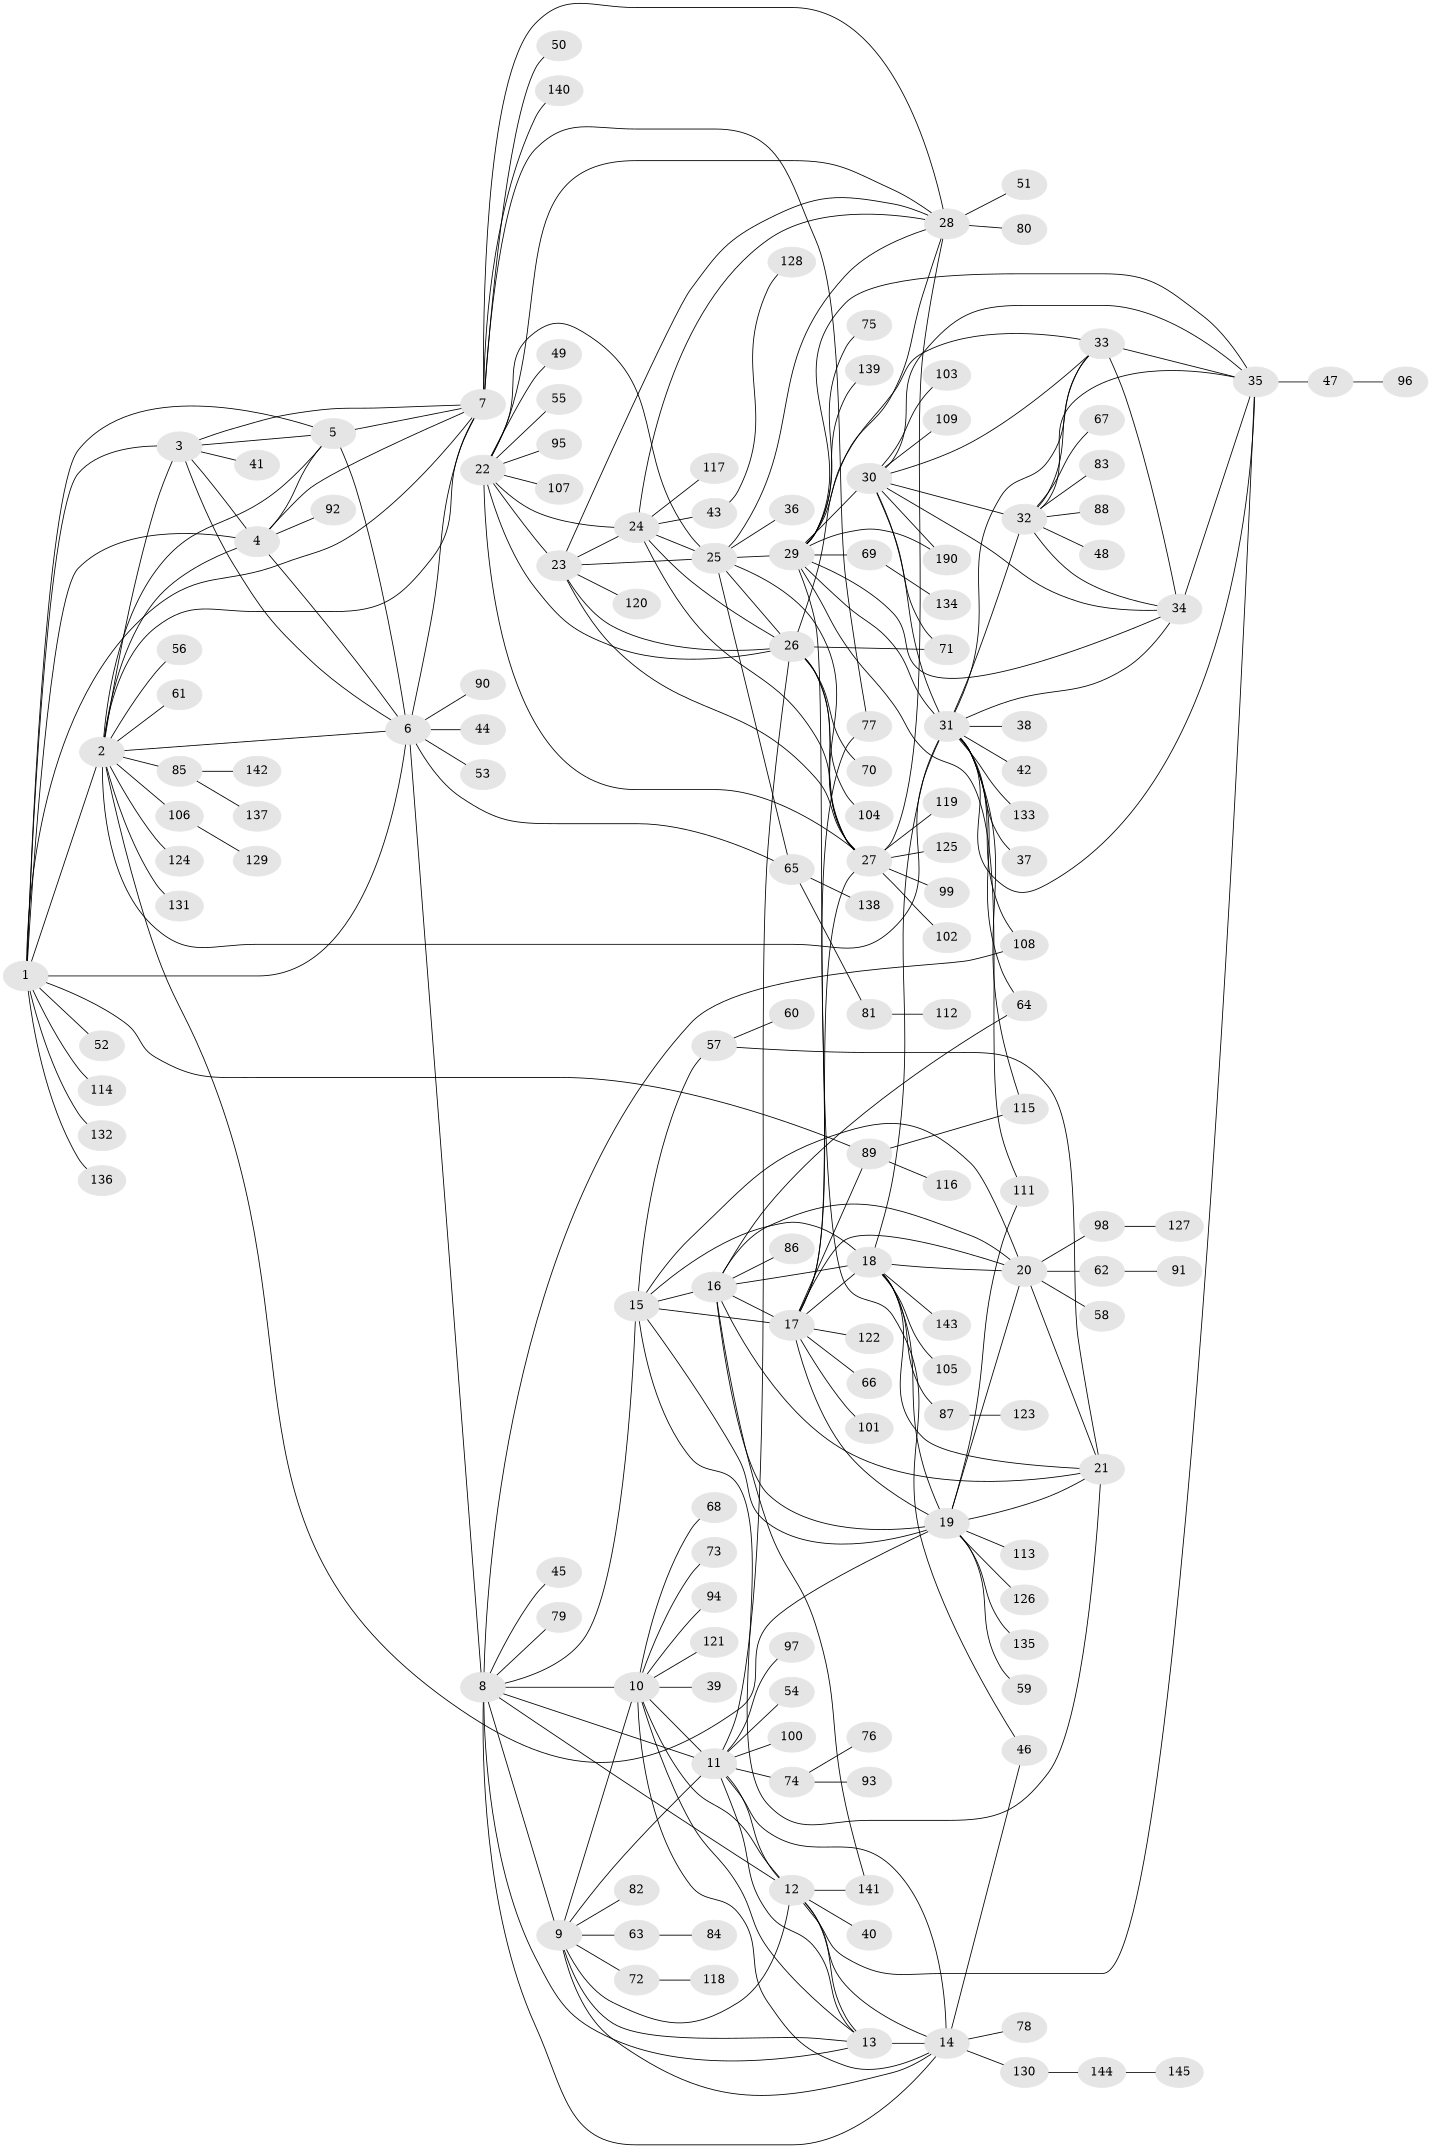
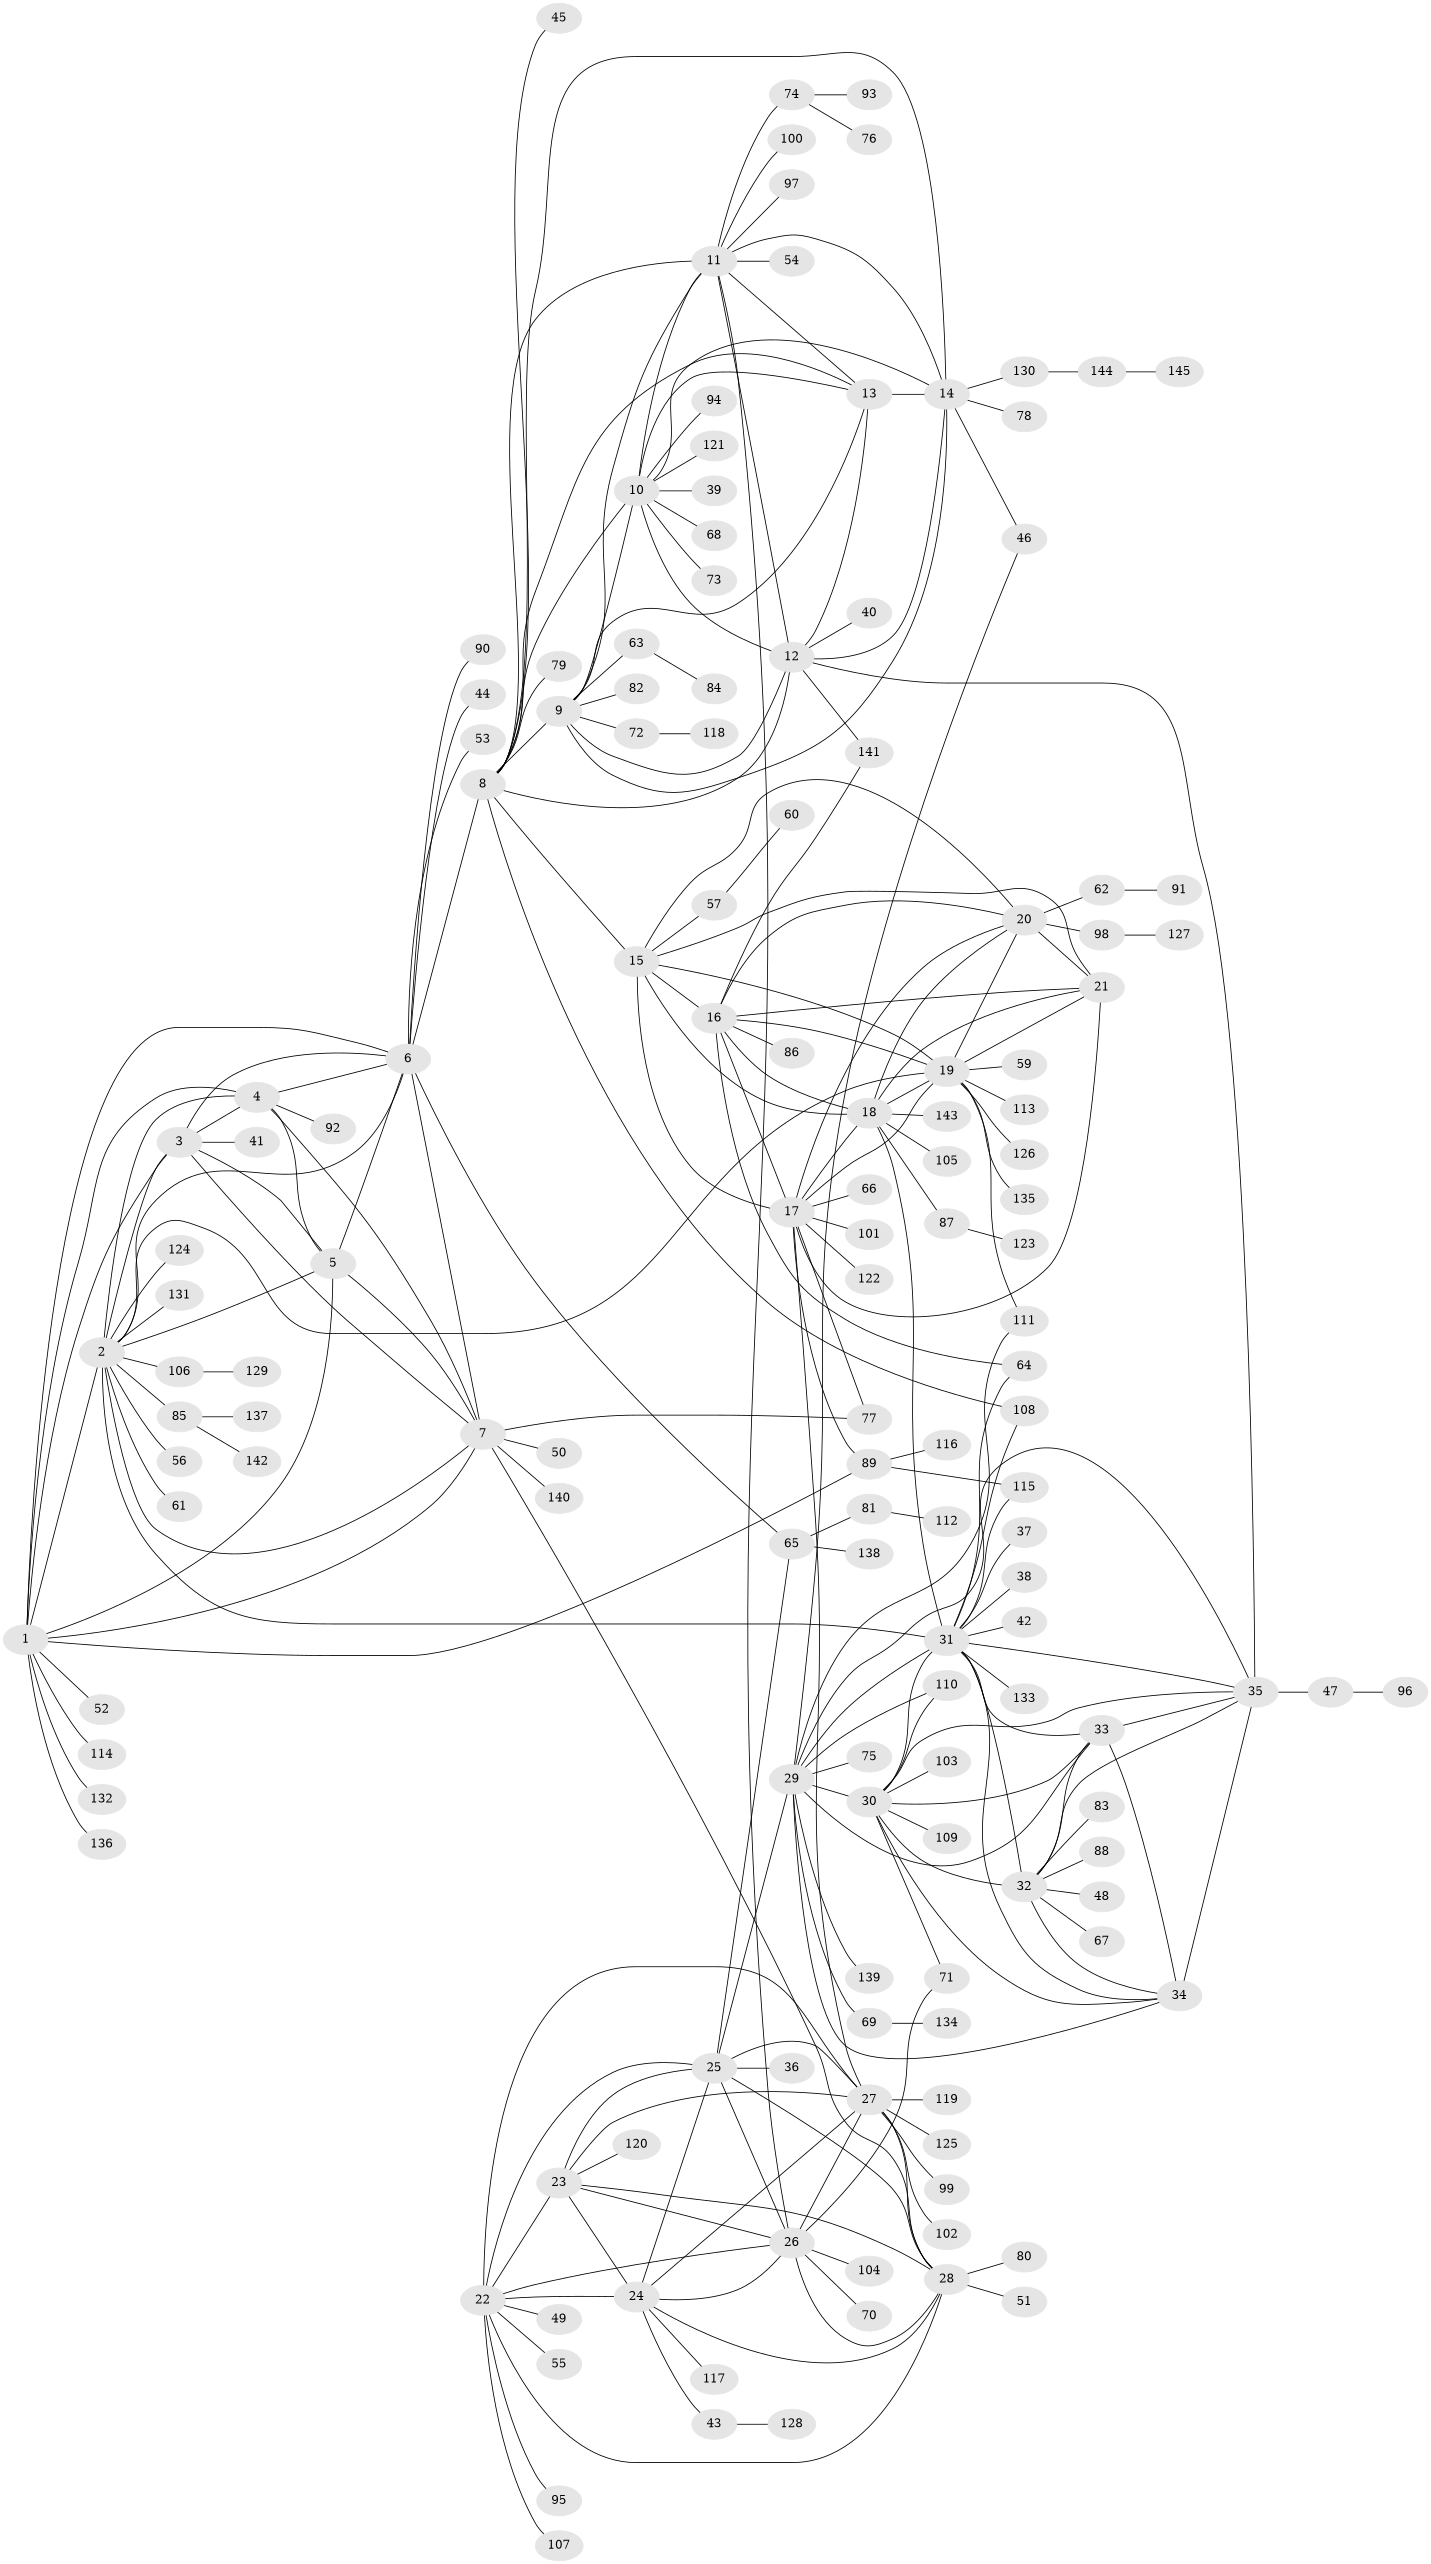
node "190": label "190" -> "110"
edge "57" -- "21": now "17" -- "21"
node "58": removed
